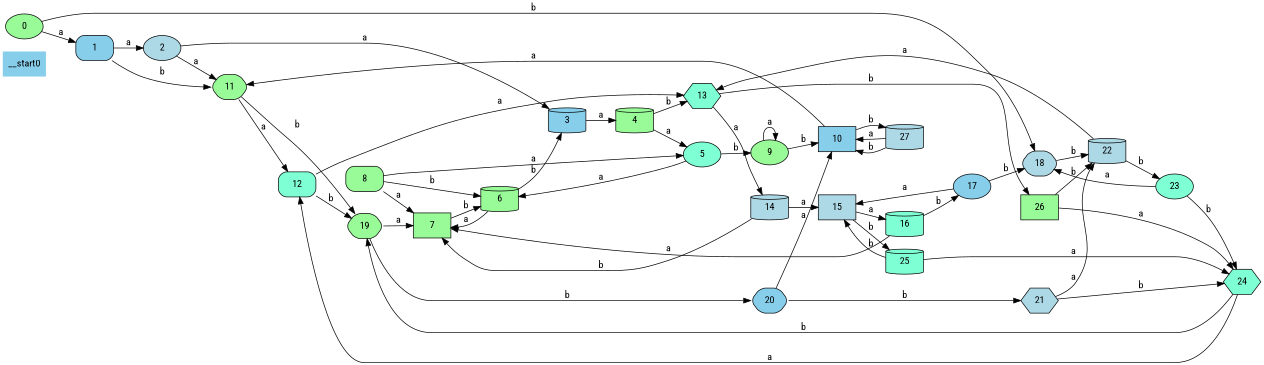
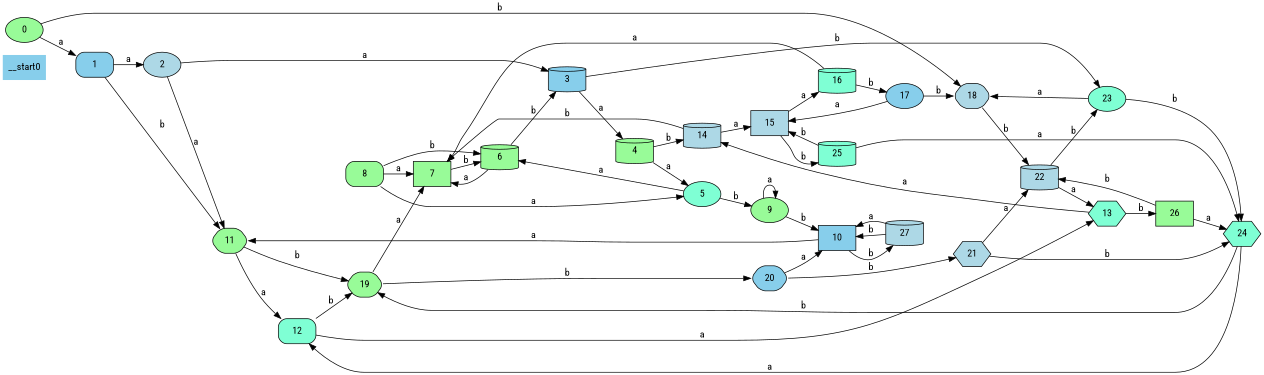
edge "3" -> "23": added, label "b"
edge "4" -> "13": now "4" -> "14"
